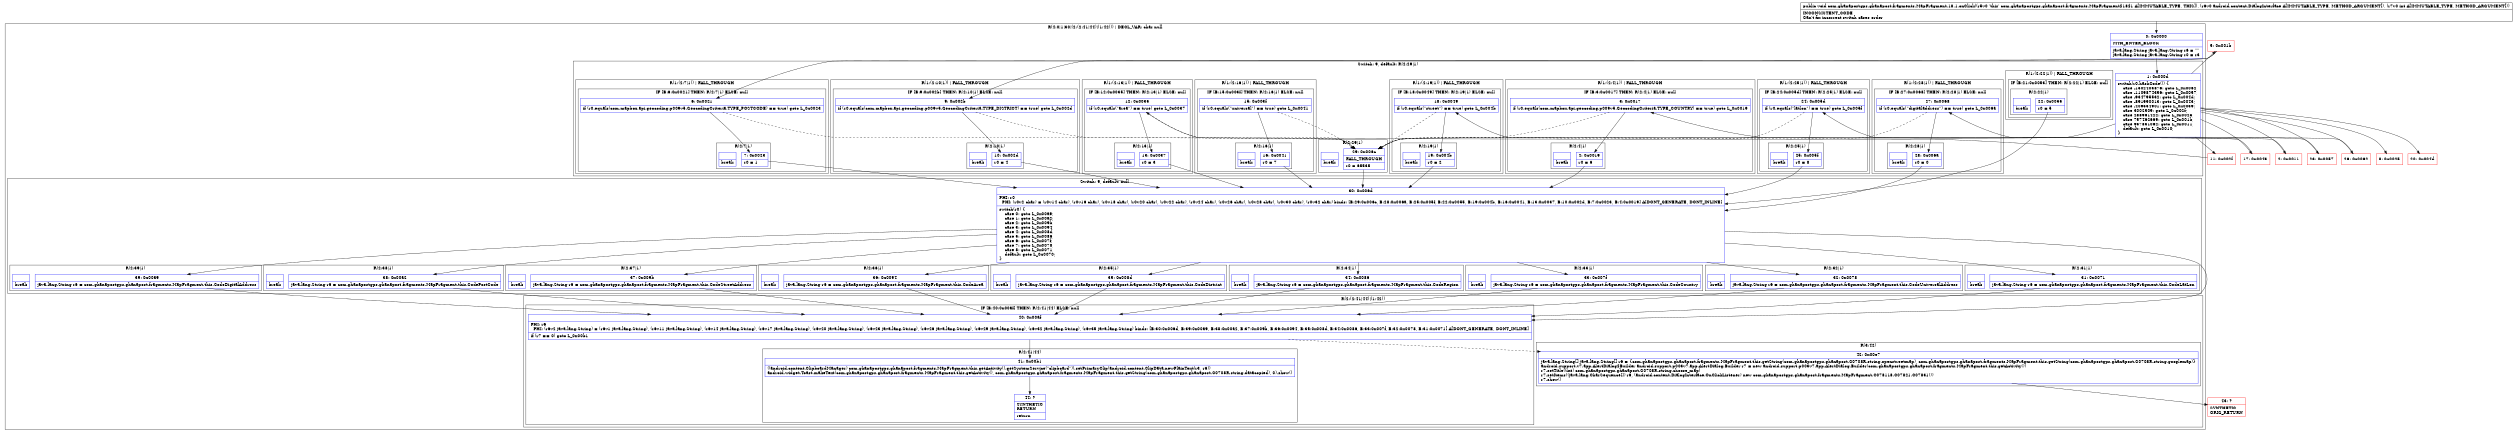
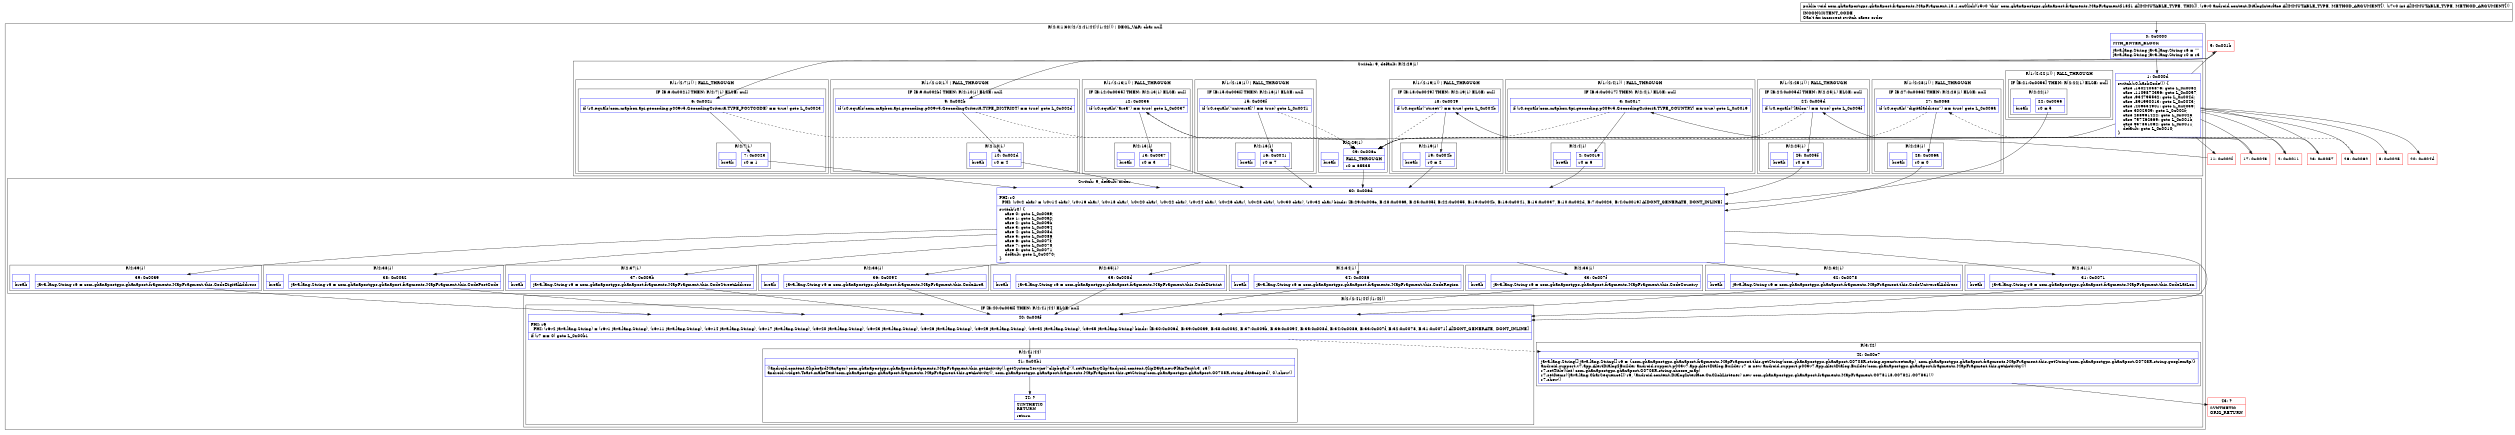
edge "26: 0x0062" -> "27: 0x0068": style solid -> dashed
cluster "Switch: 9, default: null": label "Switch: 9, default: null" -> "Switch: 9, default: order"
